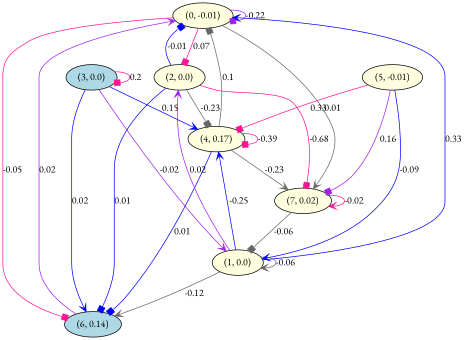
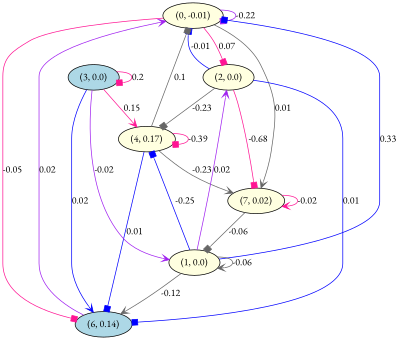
node "(5, -0.01)": removed
edge "(3, 0.0)" -> "(4, 0.17)": color blue -> deeppink
edge "(1, 0.0)" -> "(0, -0.01)": arrowhead vee -> box
edge "(1, 0.0)" -> "(4, 0.17)": arrowhead vee -> box
